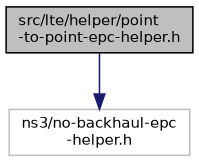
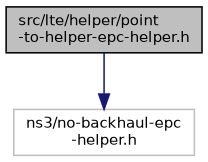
node "src/lte/helper/point -to-point-epc-helper.h": label "src/lte/helper/point -to-point-epc-helper.h" -> "src/lte/helper/point -to-helper-epc-helper.h"
